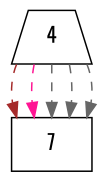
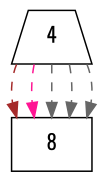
node "7": label "7" -> "8"
